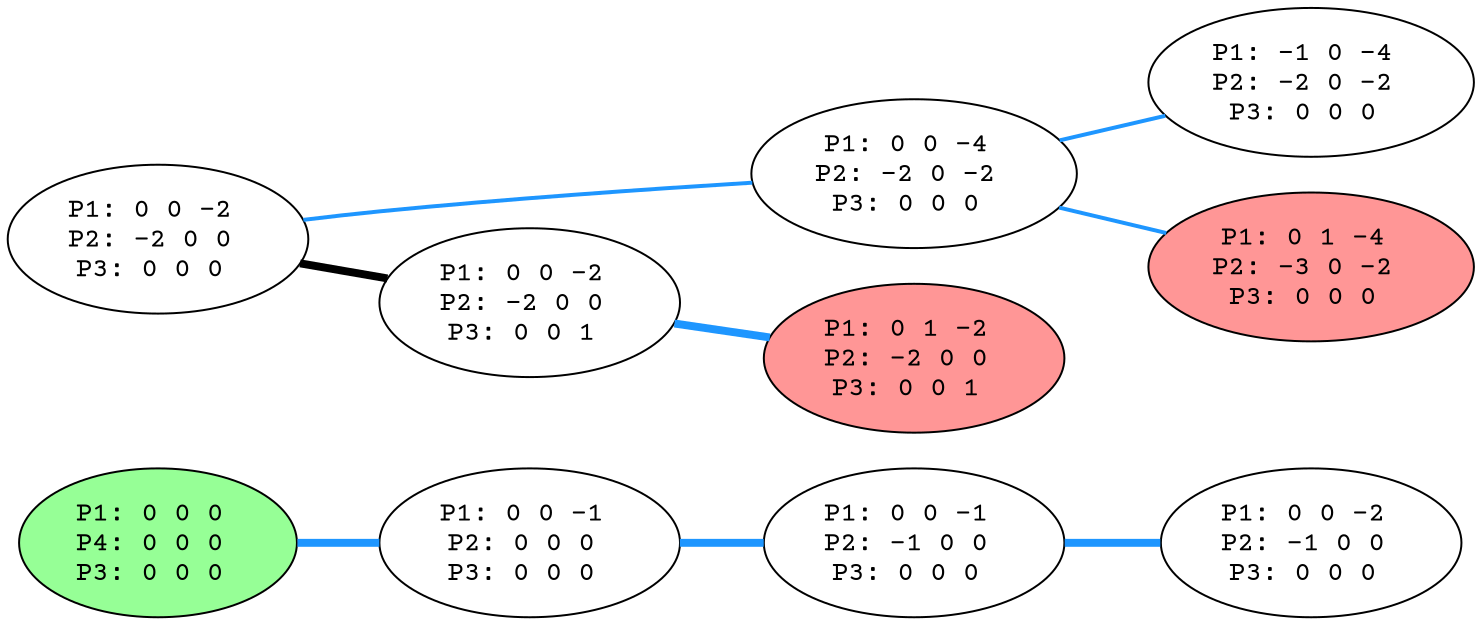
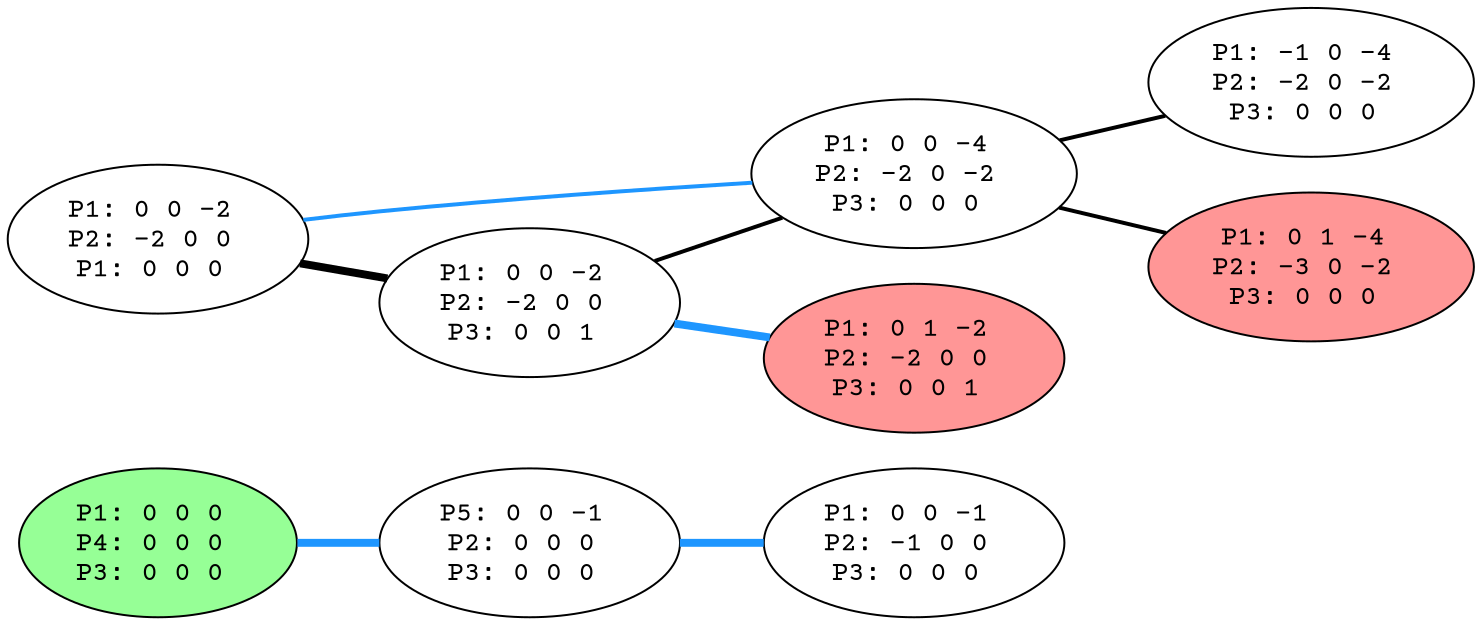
edge "P1: -1 0 -4 P2: -2 0 -2 P3: 0 0 0" -- "P1: 0 0 -4 P2: -2 0 -2 P3: 0 0 0": color #1e96ff -> black
edge "P1: 0 0 -4 P2: -2 0 -2 P3: 0 0 0" -- "P1: 0 1 -4 P2: -3 0 -2 P3: 0 0 0": color #1e96ff -> black
node "P1: 0 0 -2 P2: -2 0 0 P3: 0 0 0": label "P1: 0 0 -2 P2: -2 0 0 P3: 0 0 0" -> "P1: 0 0 -2 P2: -2 0 0 P1: 0 0 0"
edge "P1: 0 0 -4 P2: -2 0 -2 P3: 0 0 0" -- "P1: 0 0 -2 P2: -2 0 0 P3: 0 0 1": added
node "P1: 0 0 -1 P2: 0 0 0 P3: 0 0 0": label "P1: 0 0 -1 P2: 0 0 0 P3: 0 0 0" -> "P5: 0 0 -1 P2: 0 0 0 P3: 0 0 0"
node "P1: 0 0 -2 P2: -1 0 0 P3: 0 0 0": removed
